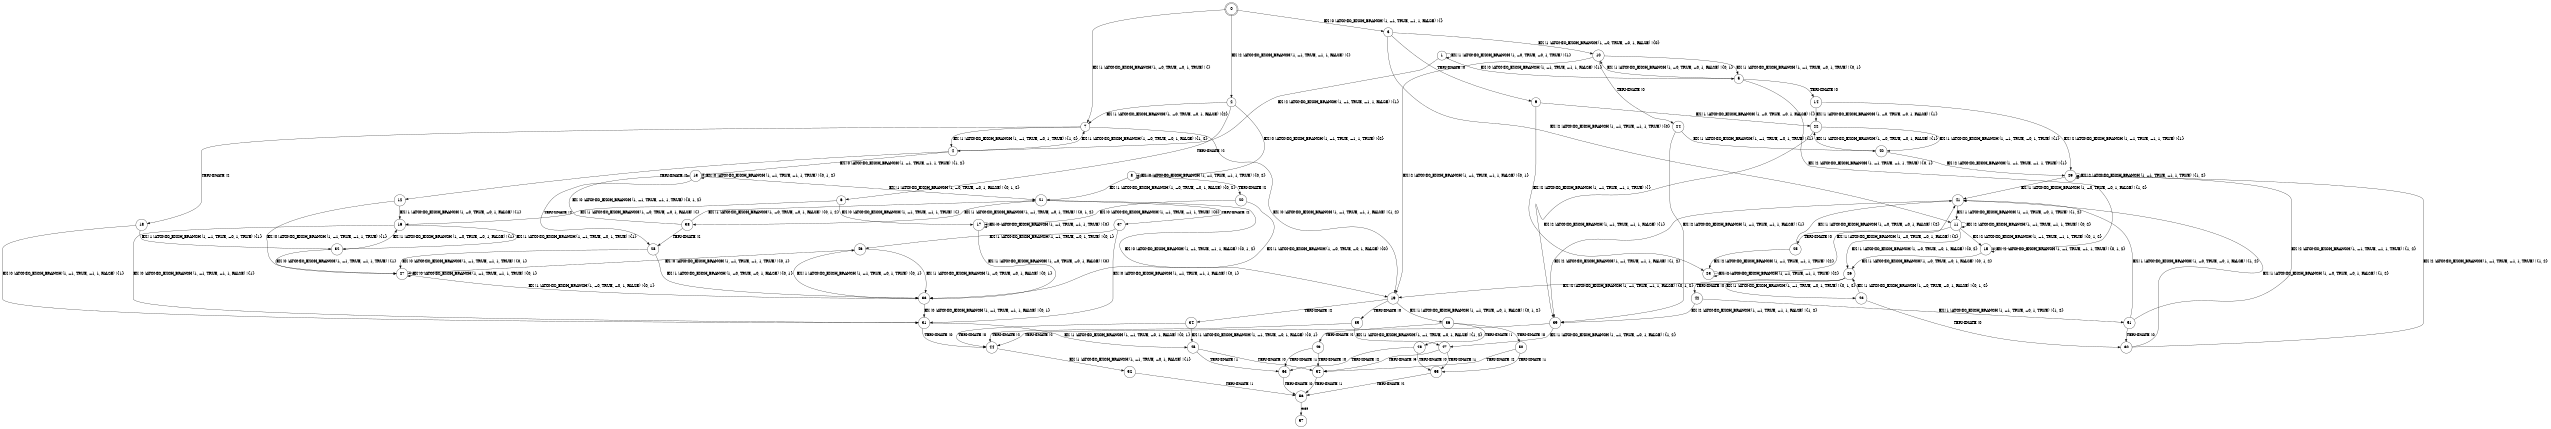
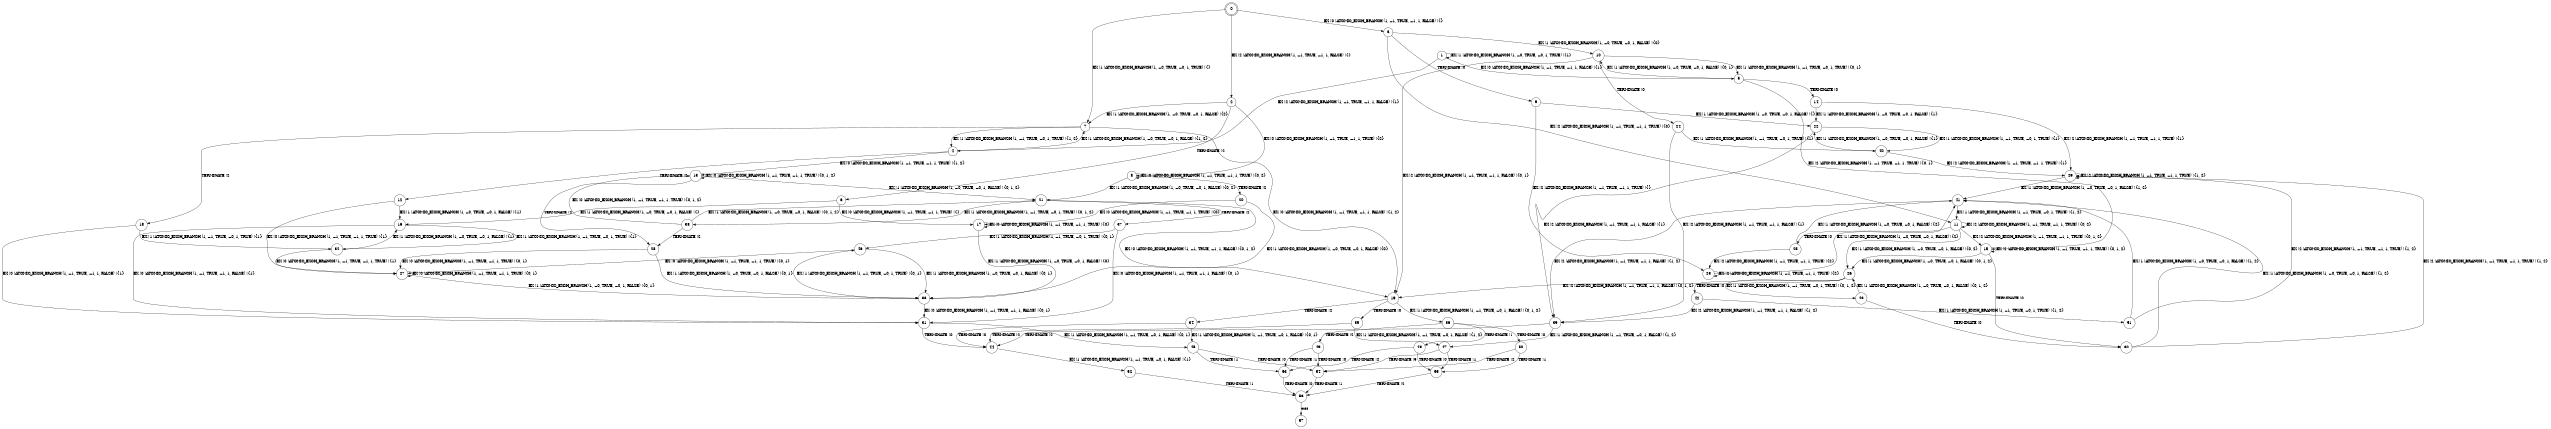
edge "51" -> "30": now "15" -> "30"
